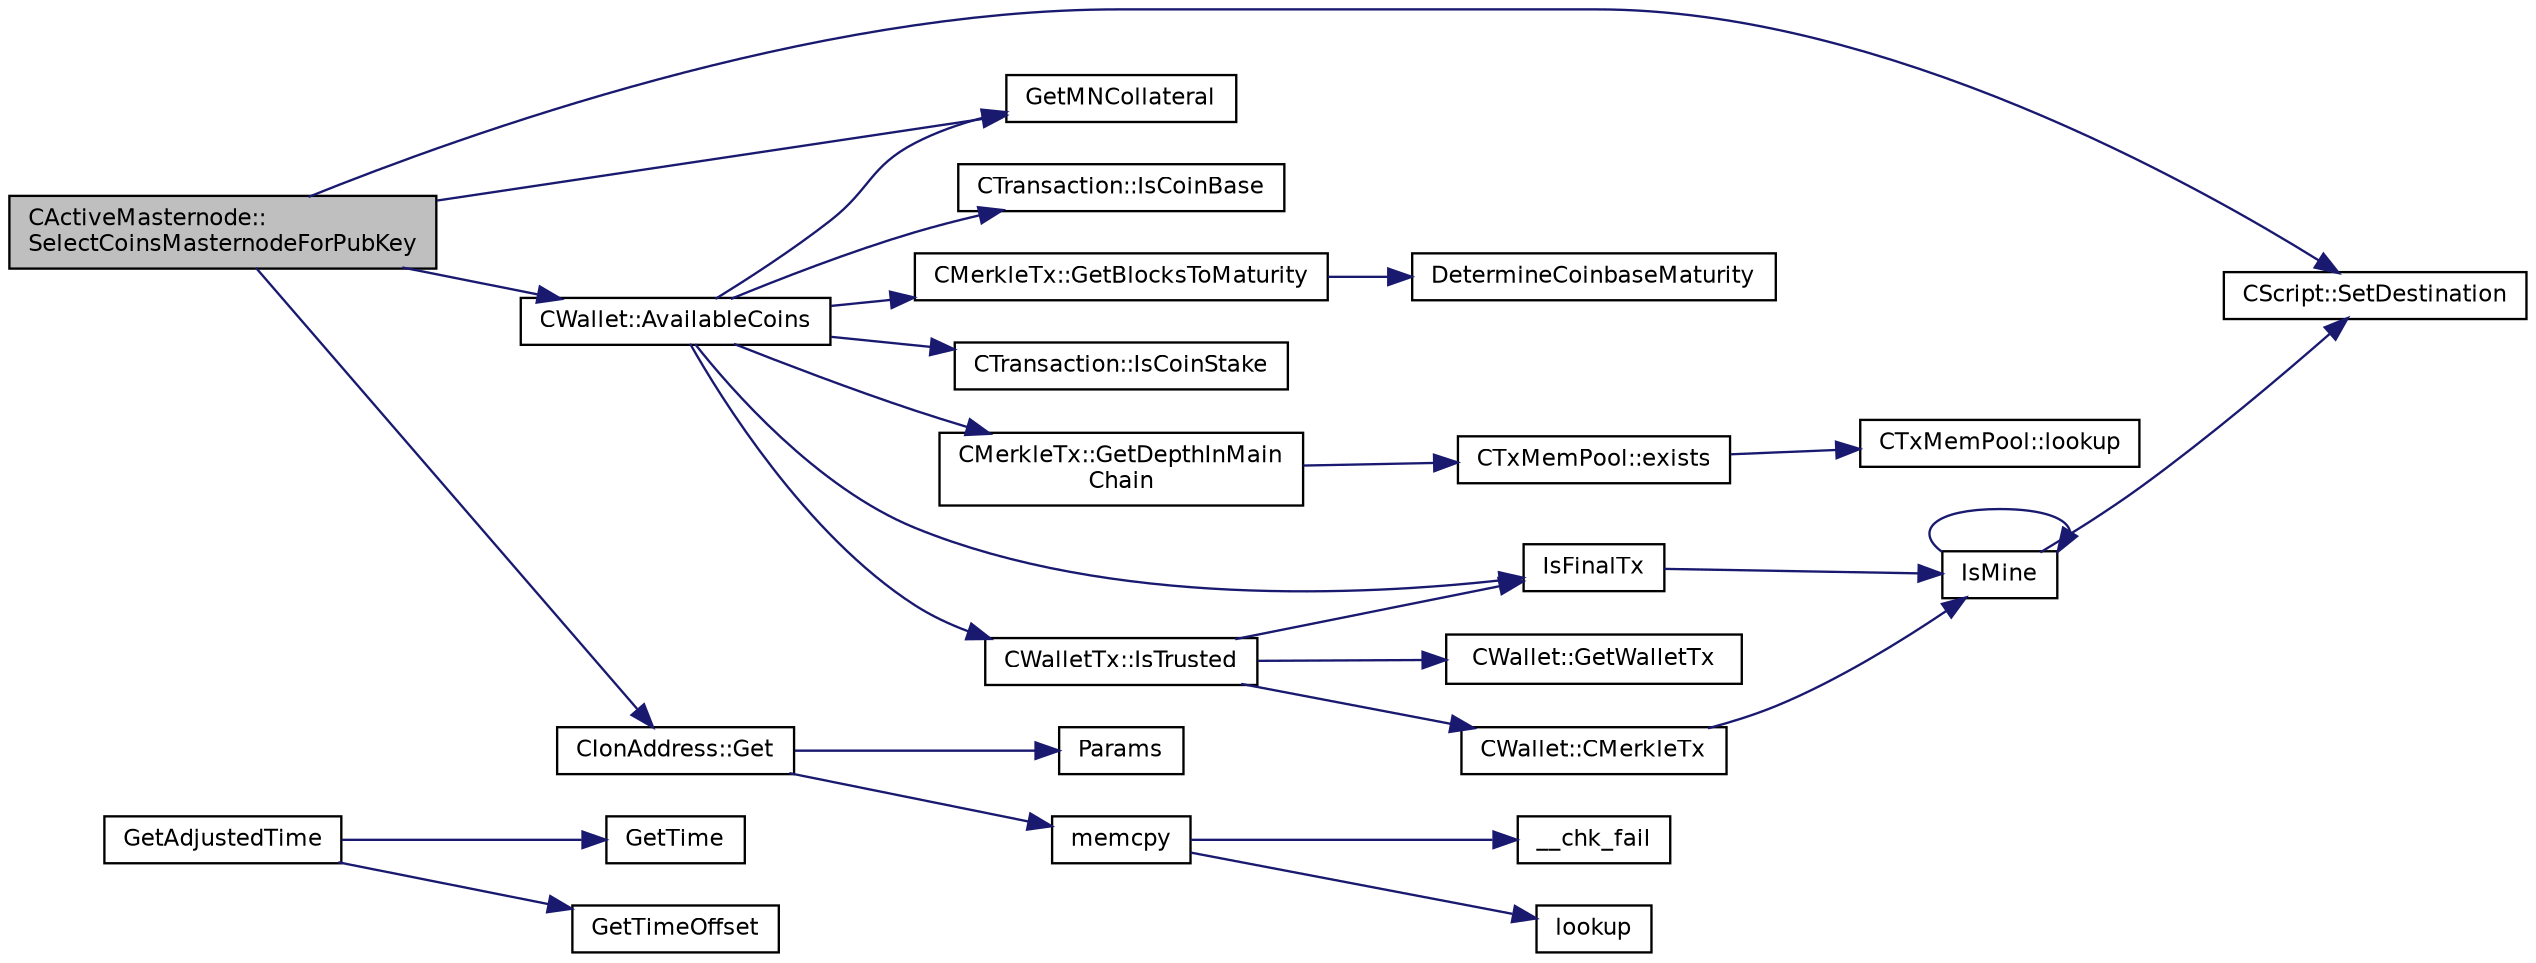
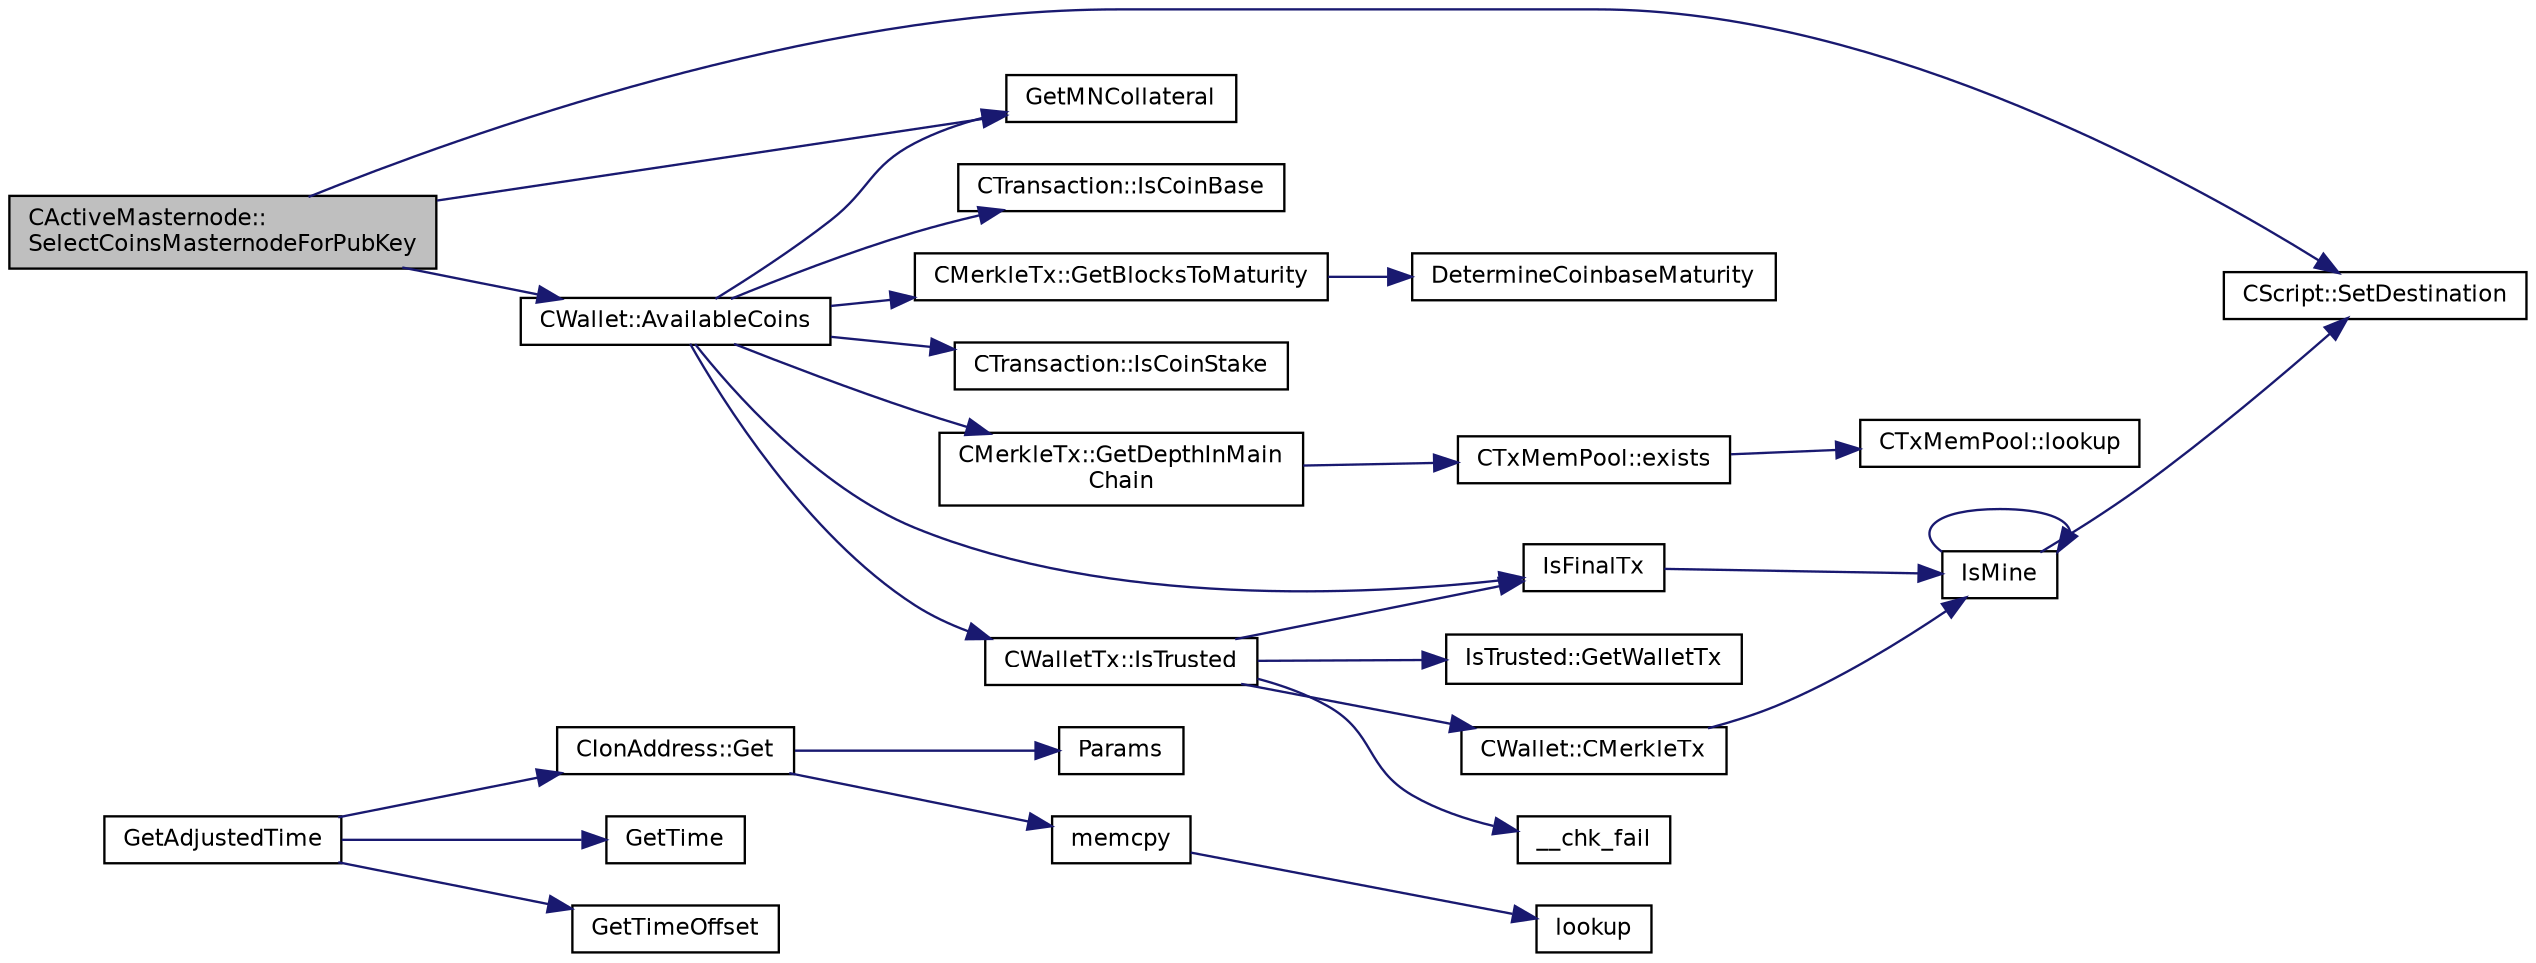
edge "CActiveMasternode:: SelectCoinsMasternodeForPubKey" -> "CIonAddress::Get": now "GetAdjustedTime" -> "CIonAddress::Get"
node "CWallet::GetWalletTx": label "CWallet::GetWalletTx" -> "IsTrusted::GetWalletTx"
edge "memcpy" -> "__chk_fail": now "CWalletTx::IsTrusted" -> "__chk_fail"
